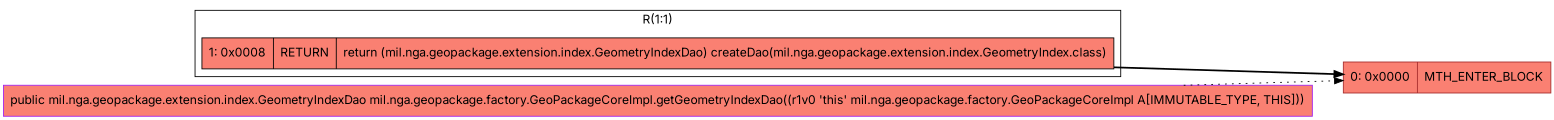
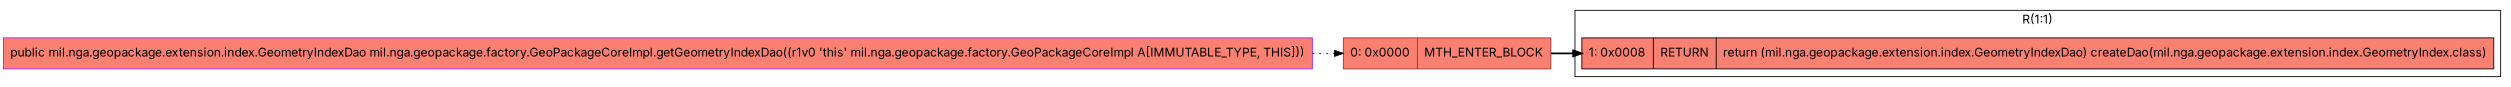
edge "1: 0x0008" -> "0: 0x0000": reversed
